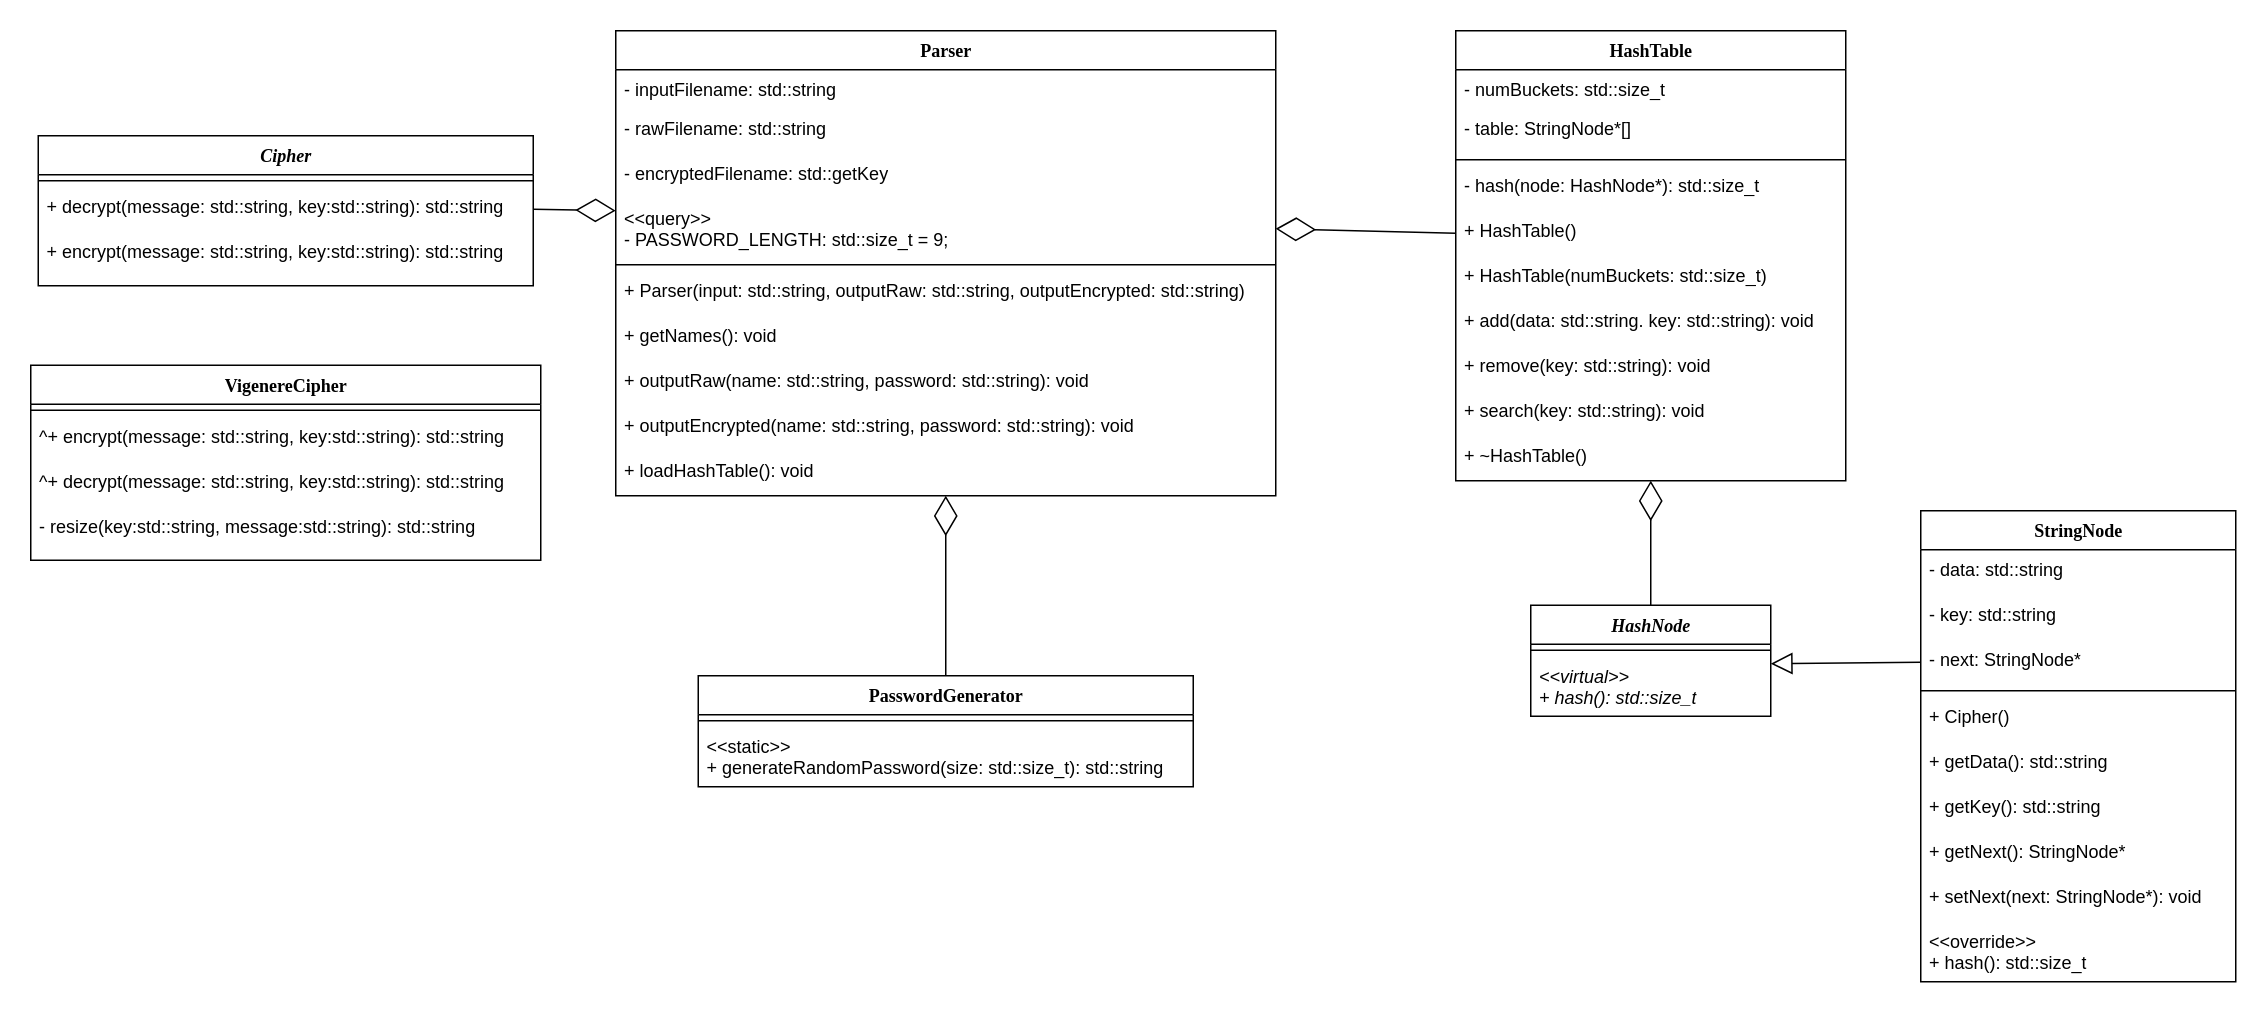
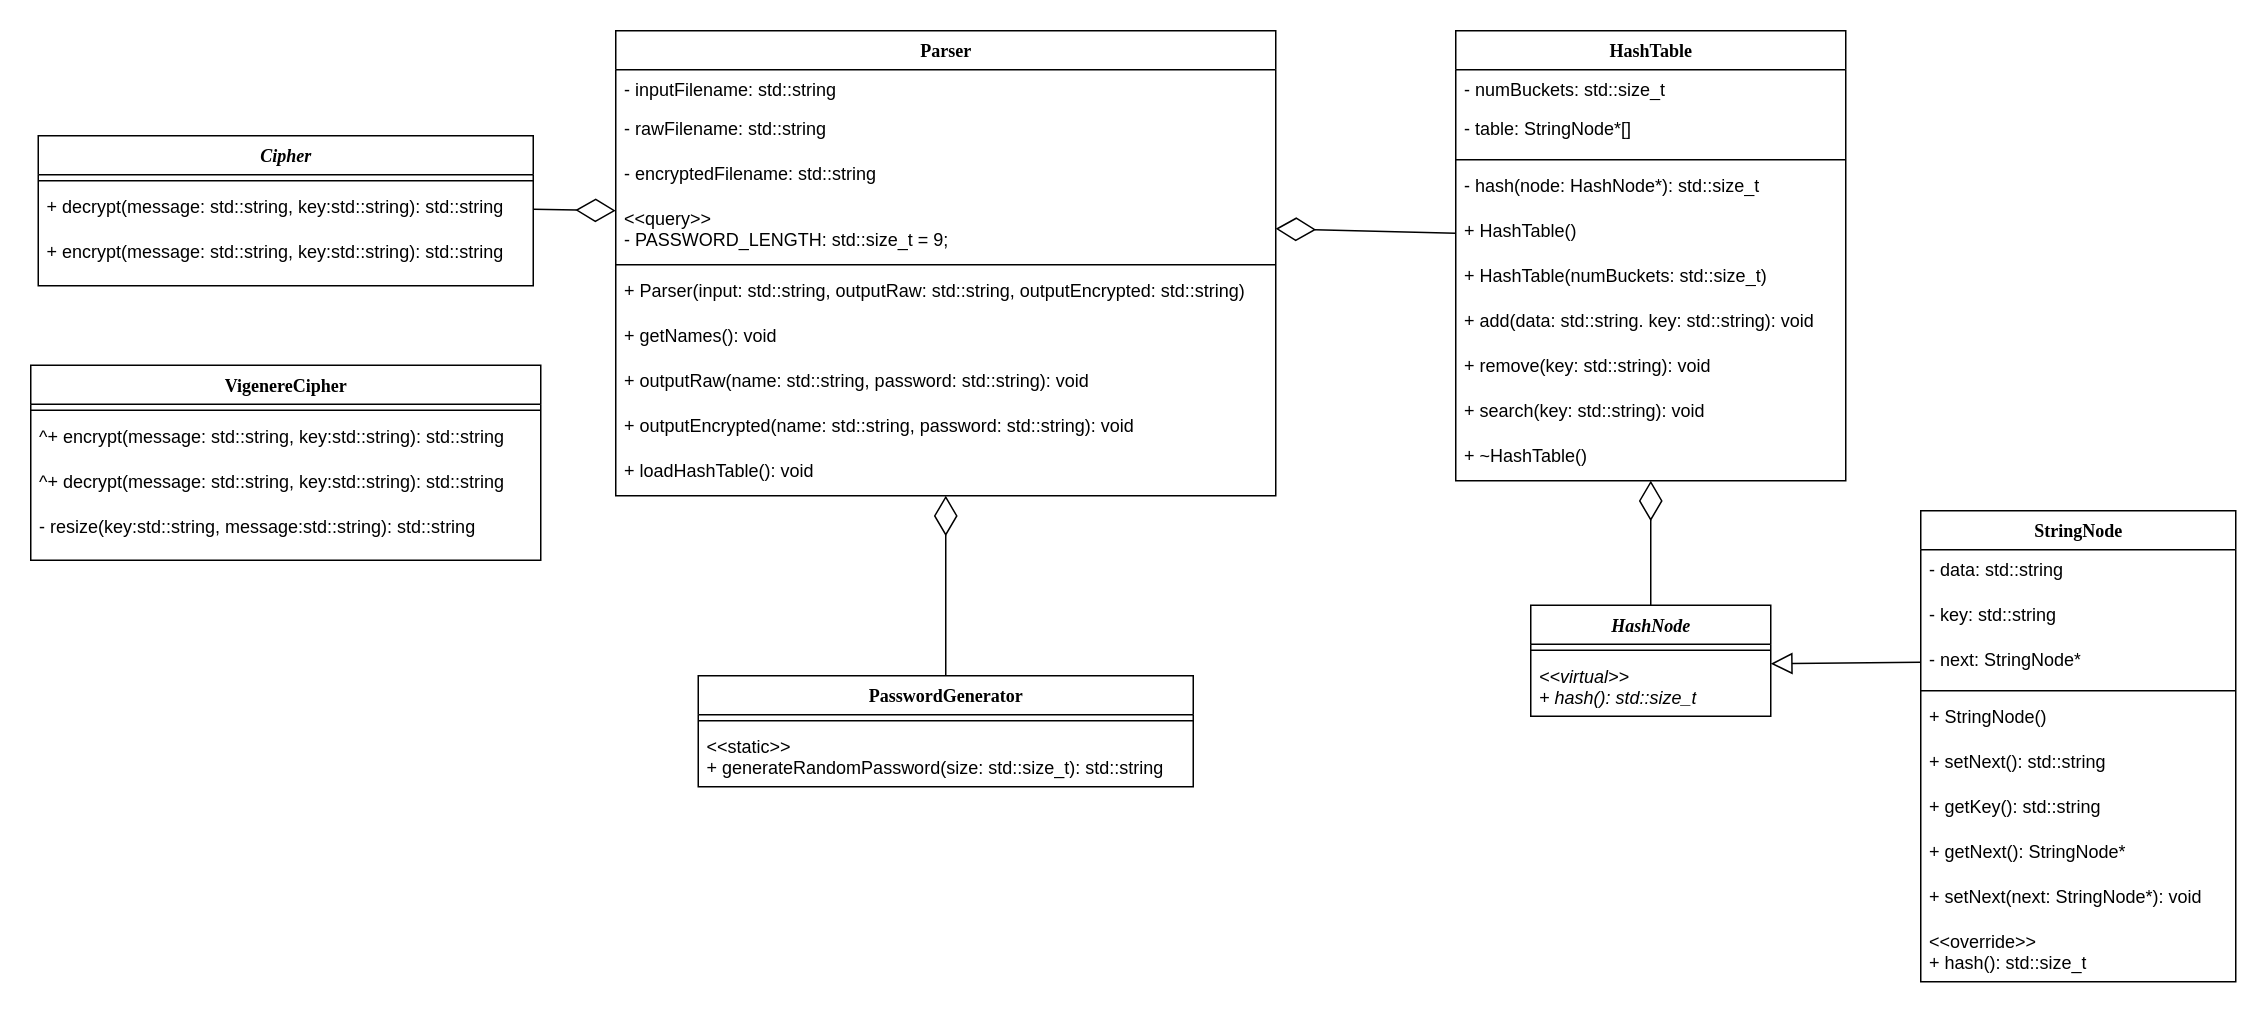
node "- encryptedFilename: std::getKey": label "- encryptedFilename: std::getKey" -> "- encryptedFilename: std::string"
node "+ Cipher()": label "+ Cipher()" -> "+ StringNode()"
node "+ getData(): std::string": label "+ getData(): std::string" -> "+ setNext(): std::string"
